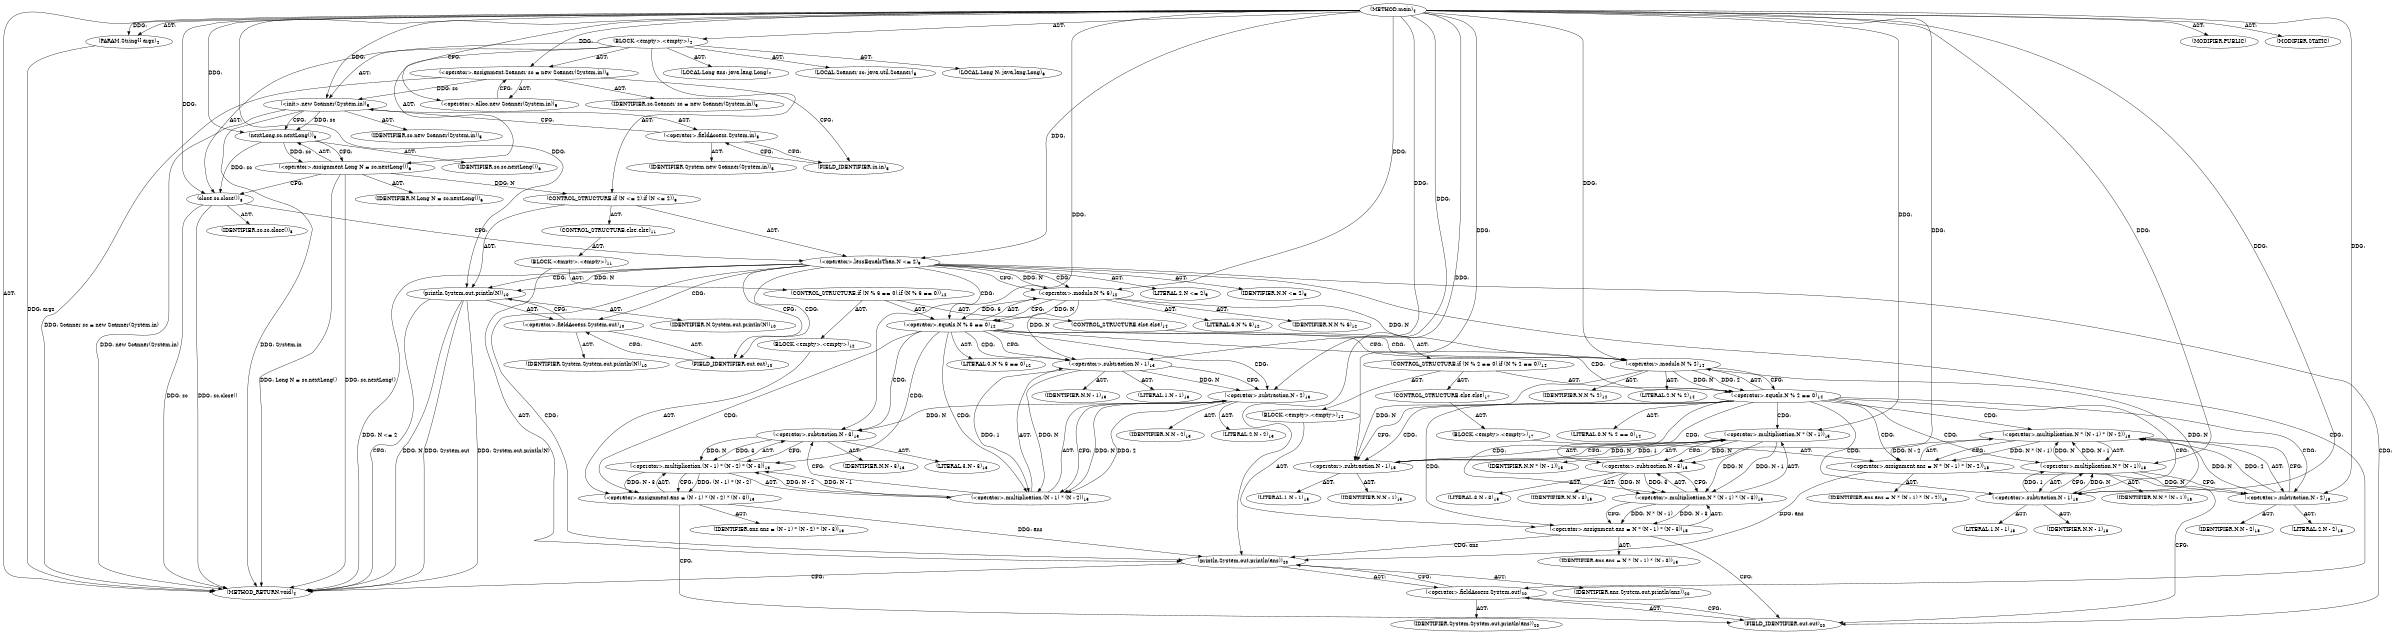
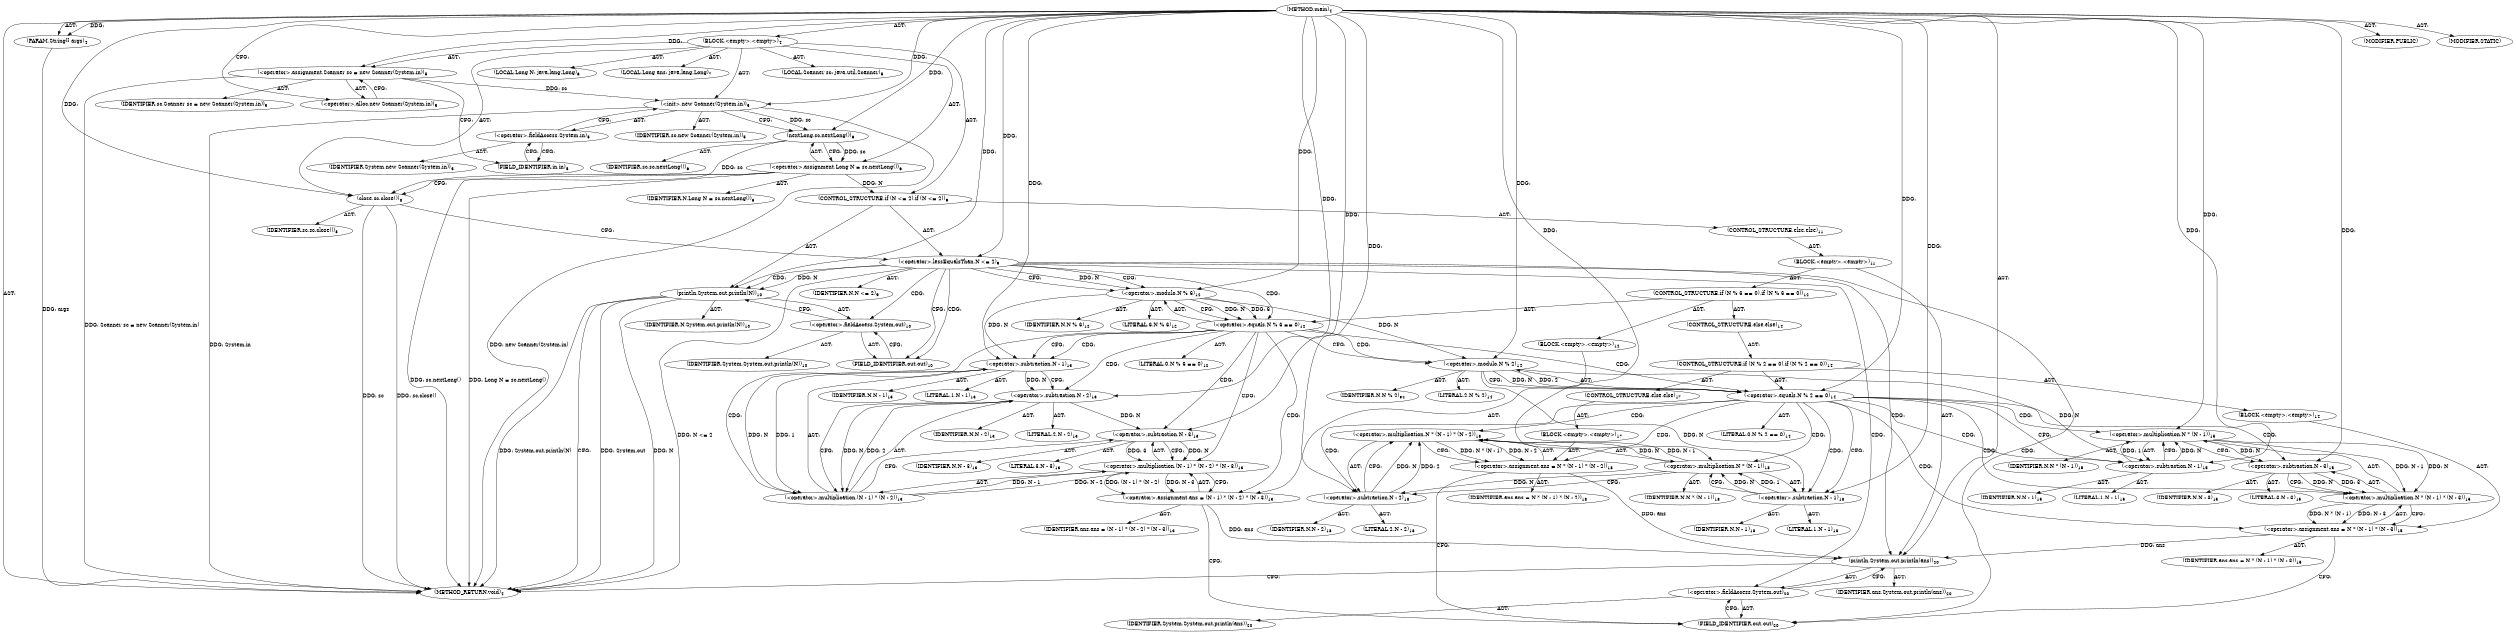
edge "(METHOD,main)" -> "(<operator>.equals,N % 2 == 0)": added, label "DDG:"
edge "(METHOD,main)" -> "(println,System.out.println(ans))": label "DDG: " -> "AST: "
node "(LITERAL,2,N <= 2)": removed
node "(IDENTIFIER,N,N % 2)": text "14" -> "94"
edge "(<operator>.assignment,ans = N * (N - 1) * (N - 3))" -> "(println,System.out.println(ans))": label "CDG: ans" -> "DDG: ans"
